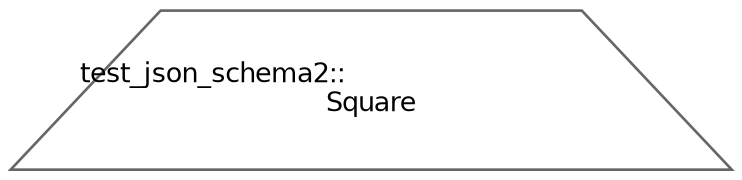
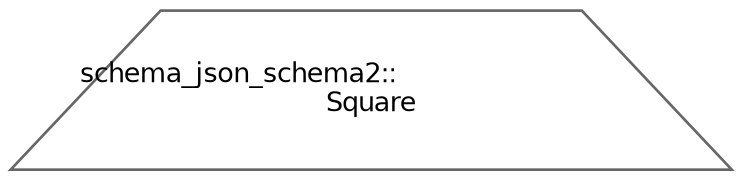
node "test_json_schema2:: Square": label "test_json_schema2:: Square" -> "schema_json_schema2:: Square"
